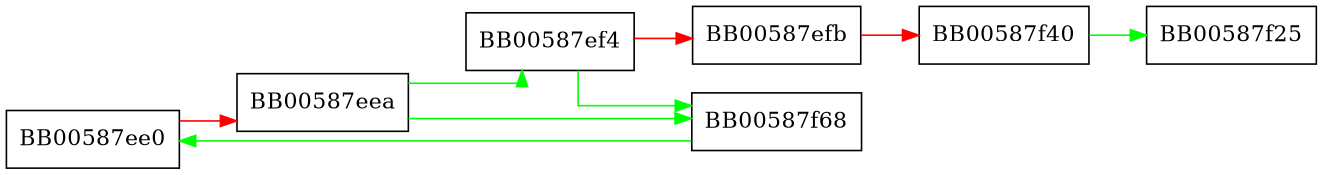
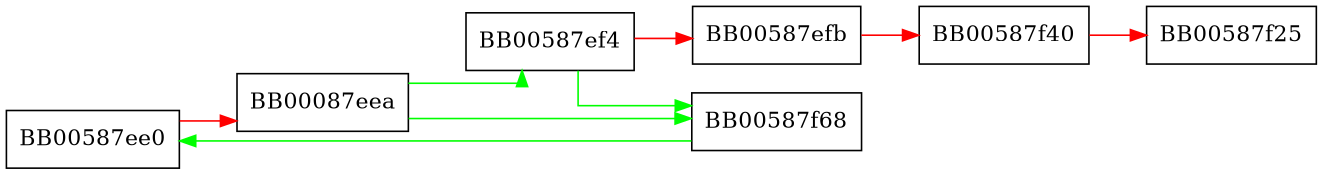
edge "BB00587f40" -> "BB00587f25": color green -> red
node "BB00587eea": label "BB00587eea" -> "BB00087eea"
